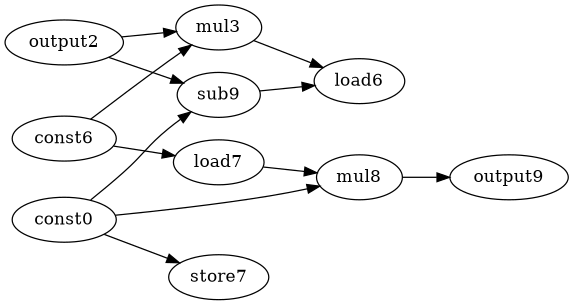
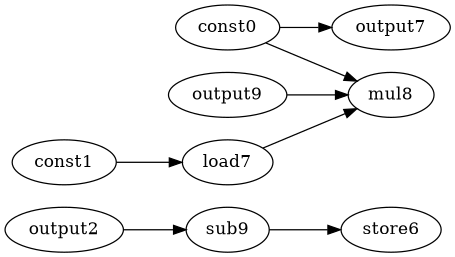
node "mul3": removed
node "load6": label "load6" -> "store6"
node "const6": label "const6" -> "const1"
edge "const0" -> "sub9": removed
edge "mul8" -> "output9": reversed
node "store7": label "store7" -> "output7"
